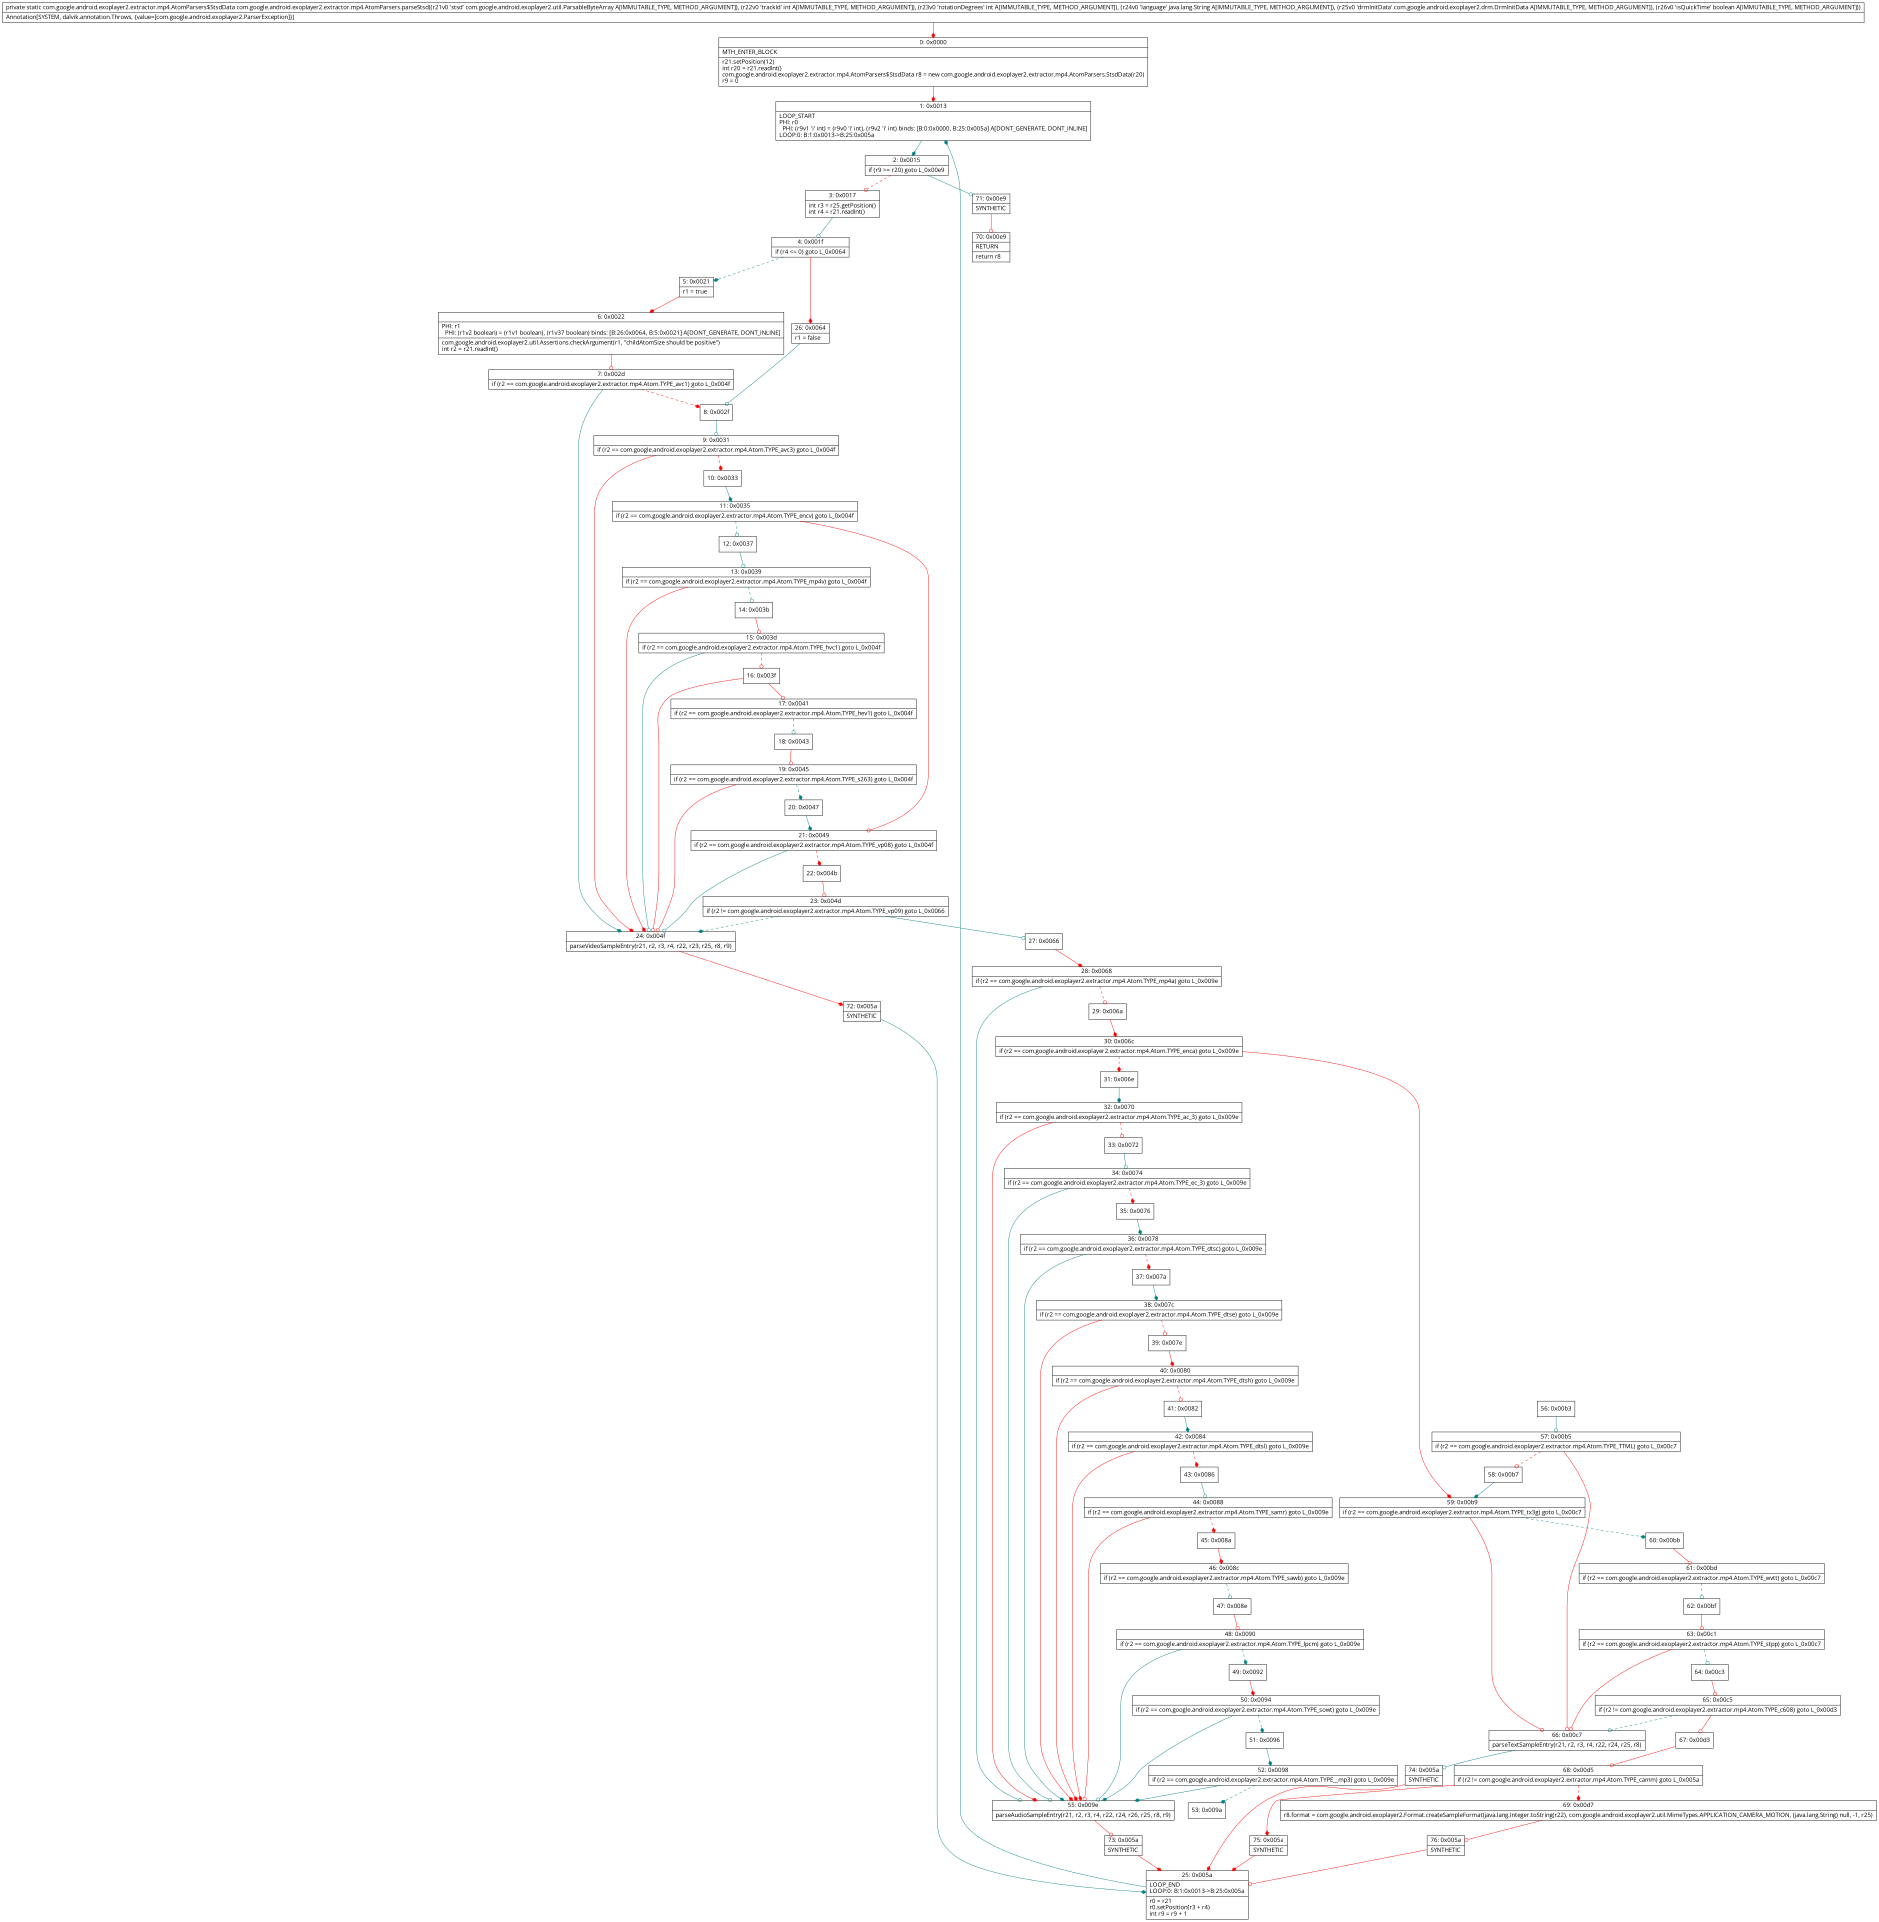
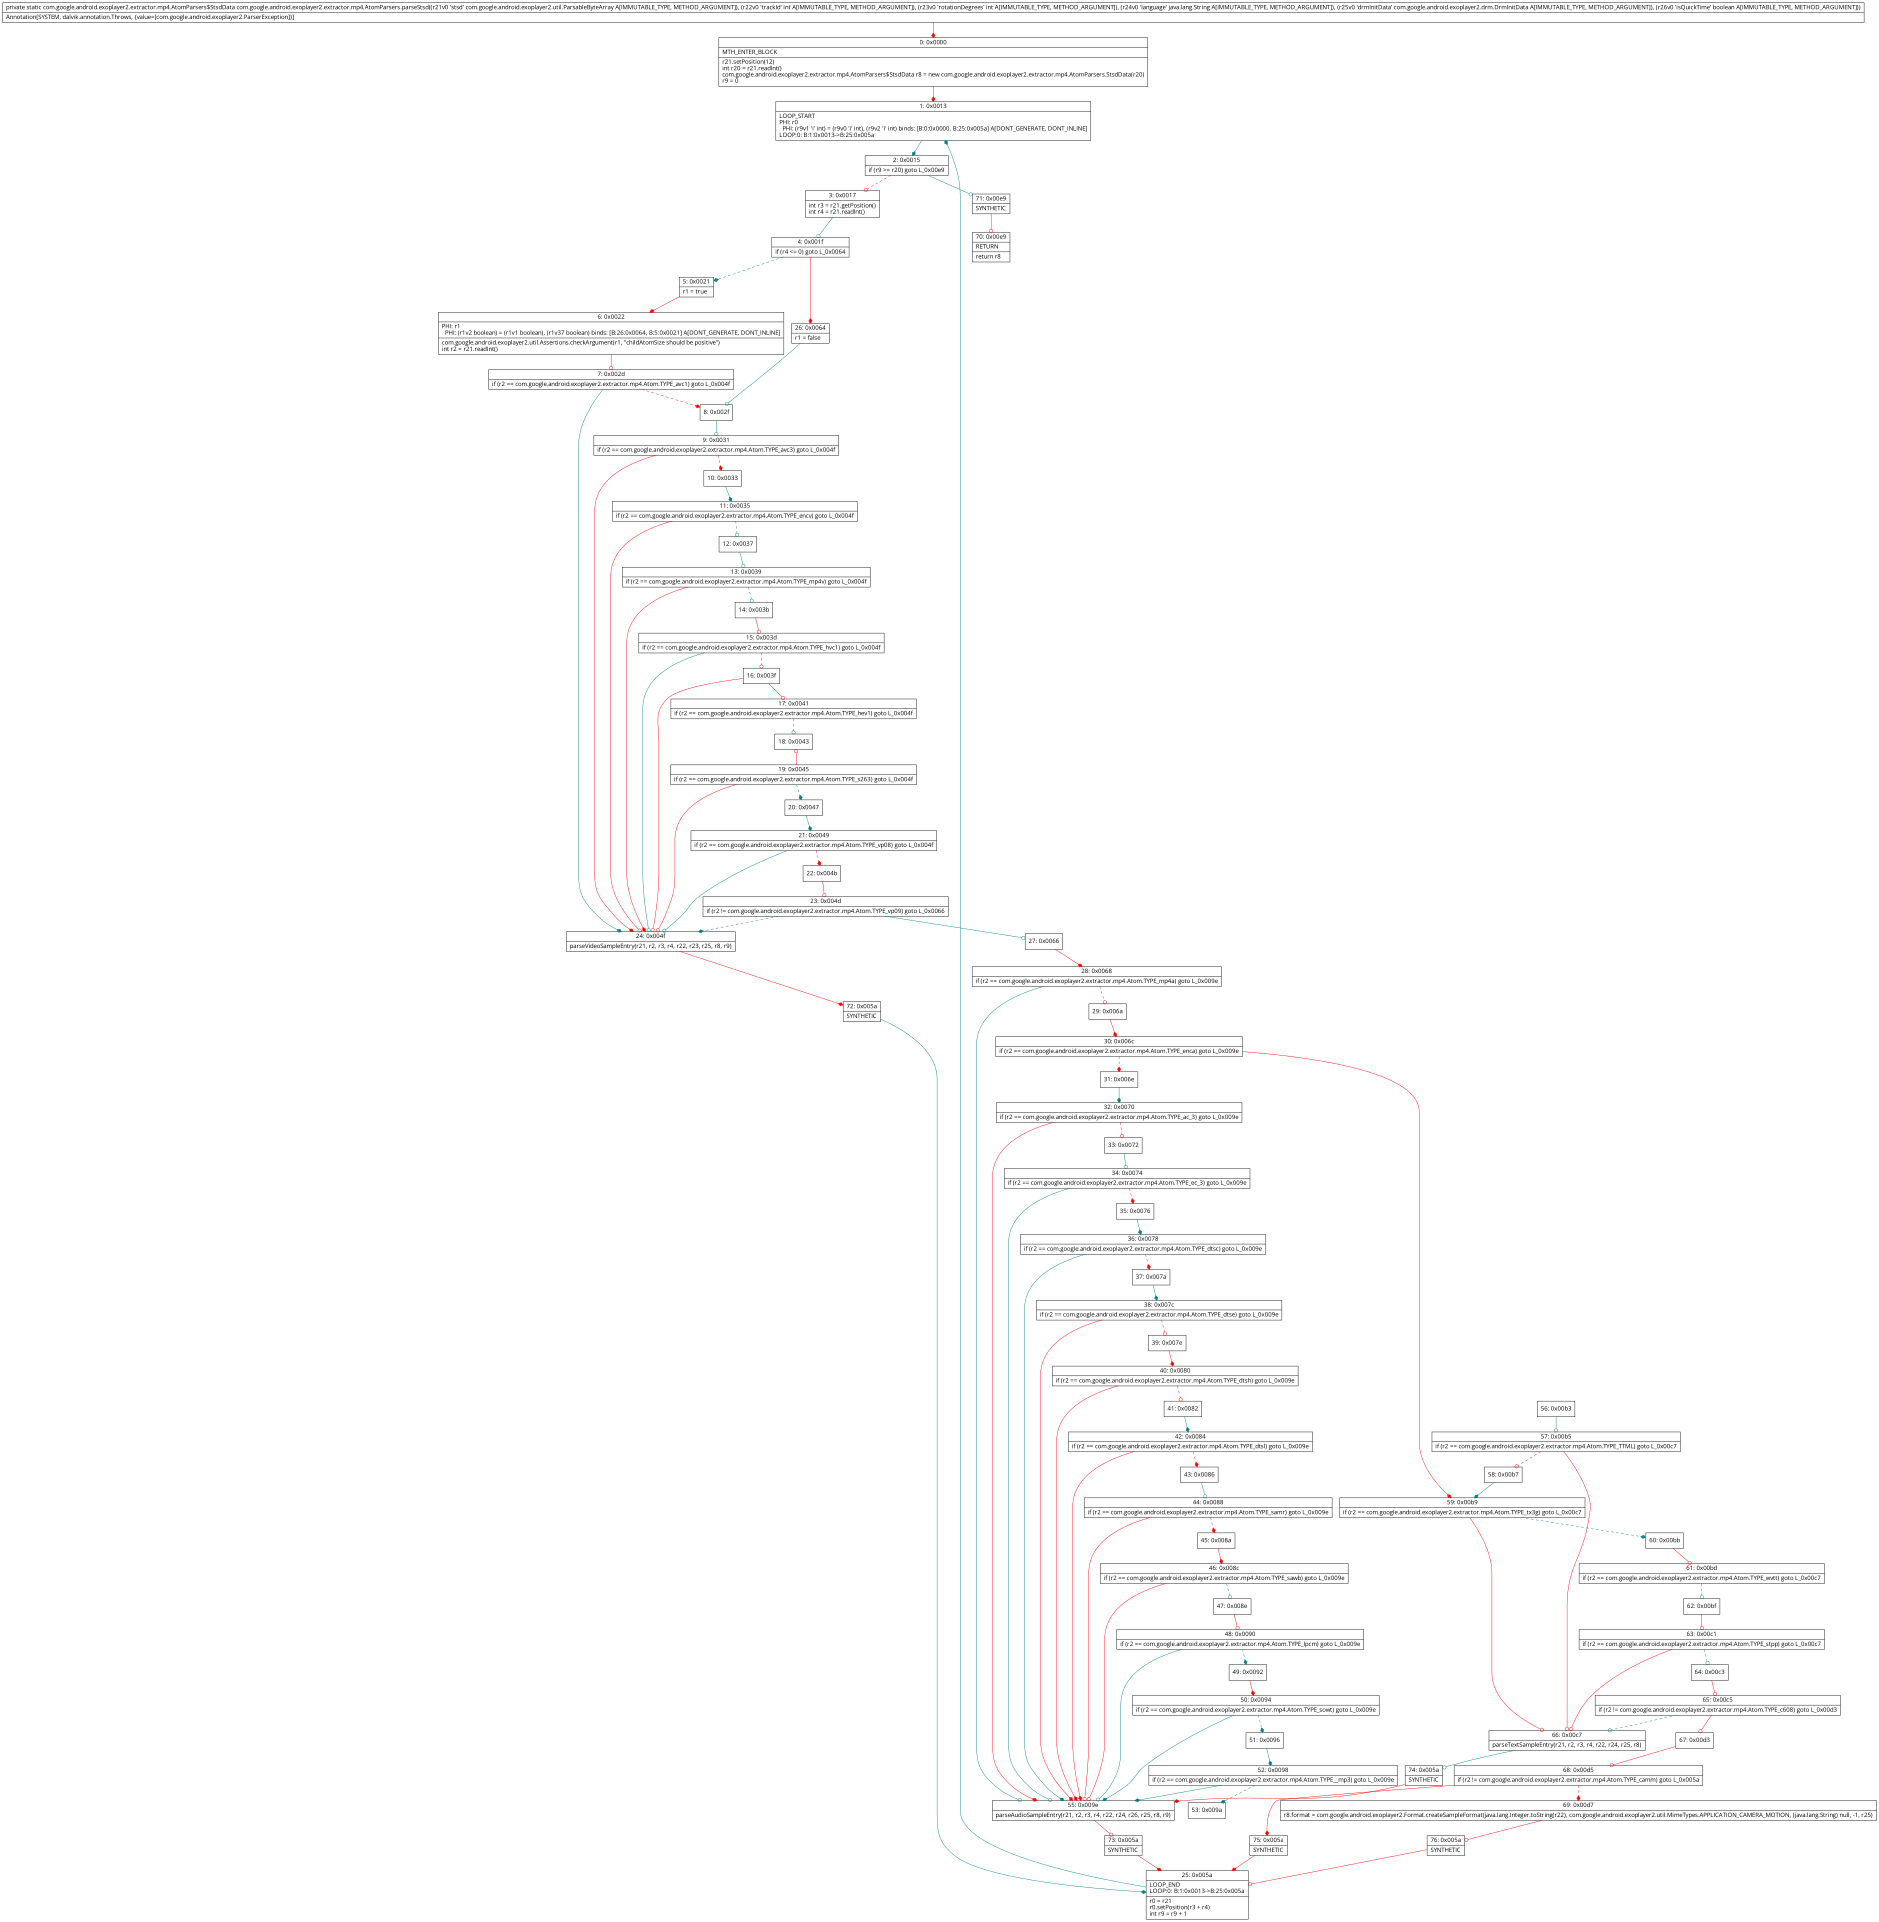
node "3: 0x0017": text "int r3 = r25.getPosition()" -> "int r3 = r21.getPosition()"
edge "11: 0x0035" -> "21: 0x0049": now "11: 0x0035" -> "24: 0x004f"
edge "18: 0x0043" -> "19: 0x0045": reversed
edge "46: 0x008c" -> "55: 0x009e": added
edge "74: 0x005a" -> "25: 0x005a": now "74: 0x005a" -> "55: 0x009e"
